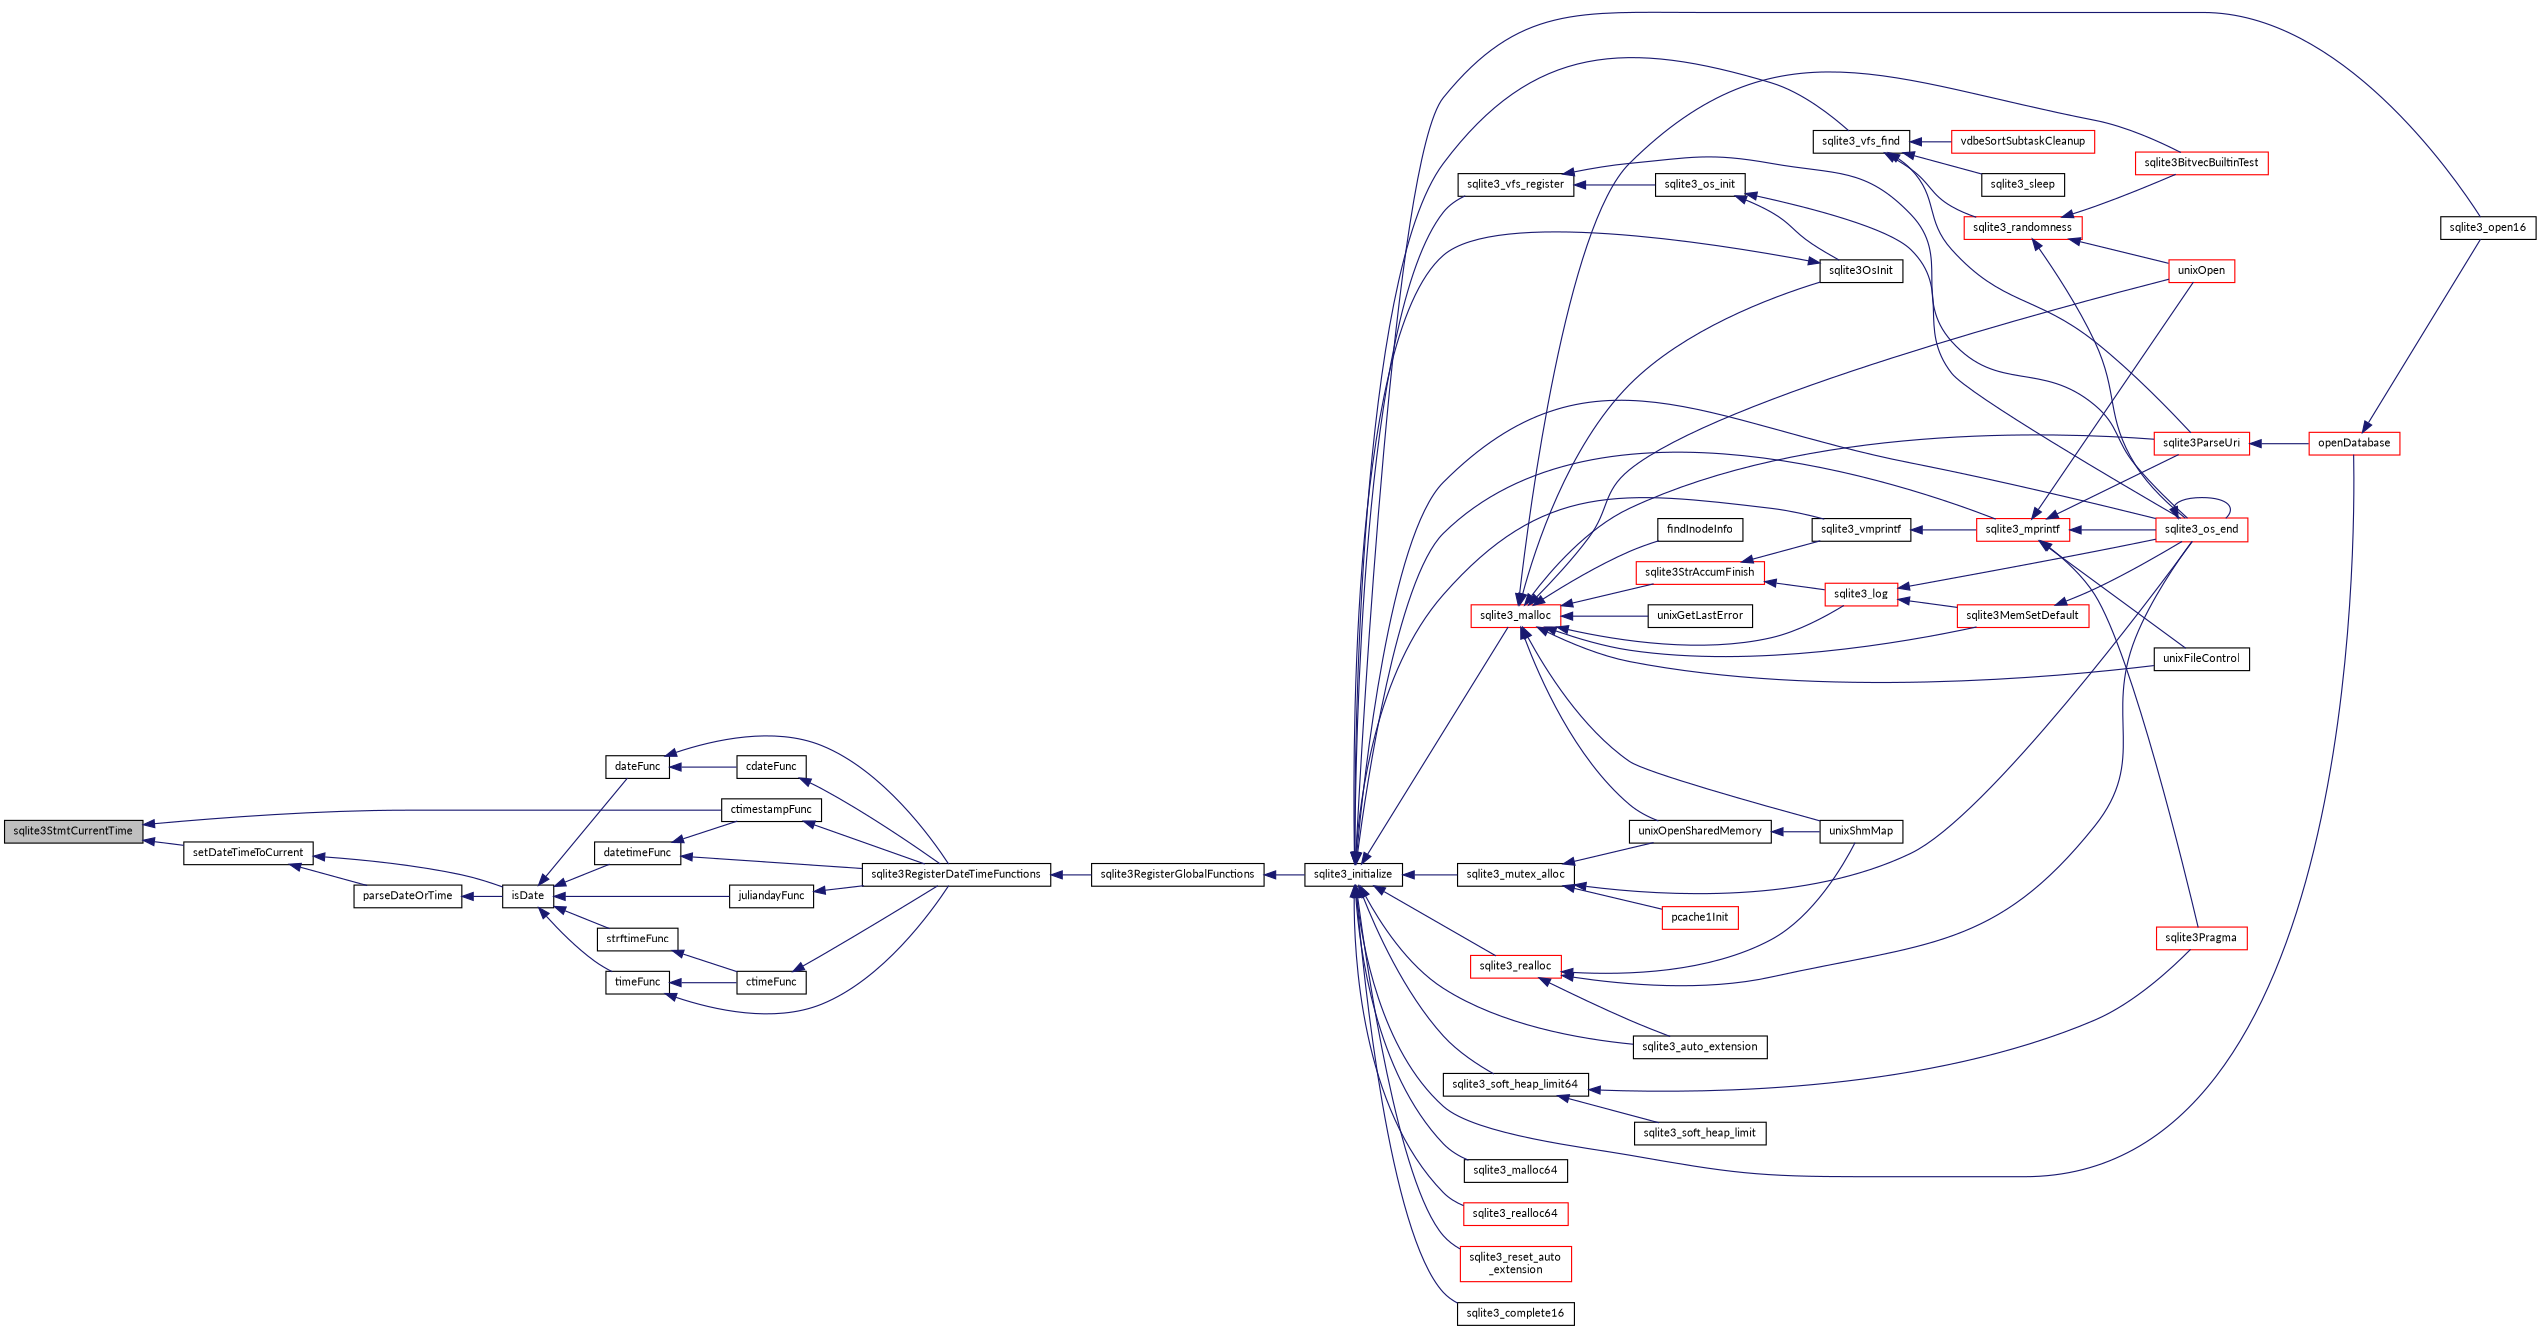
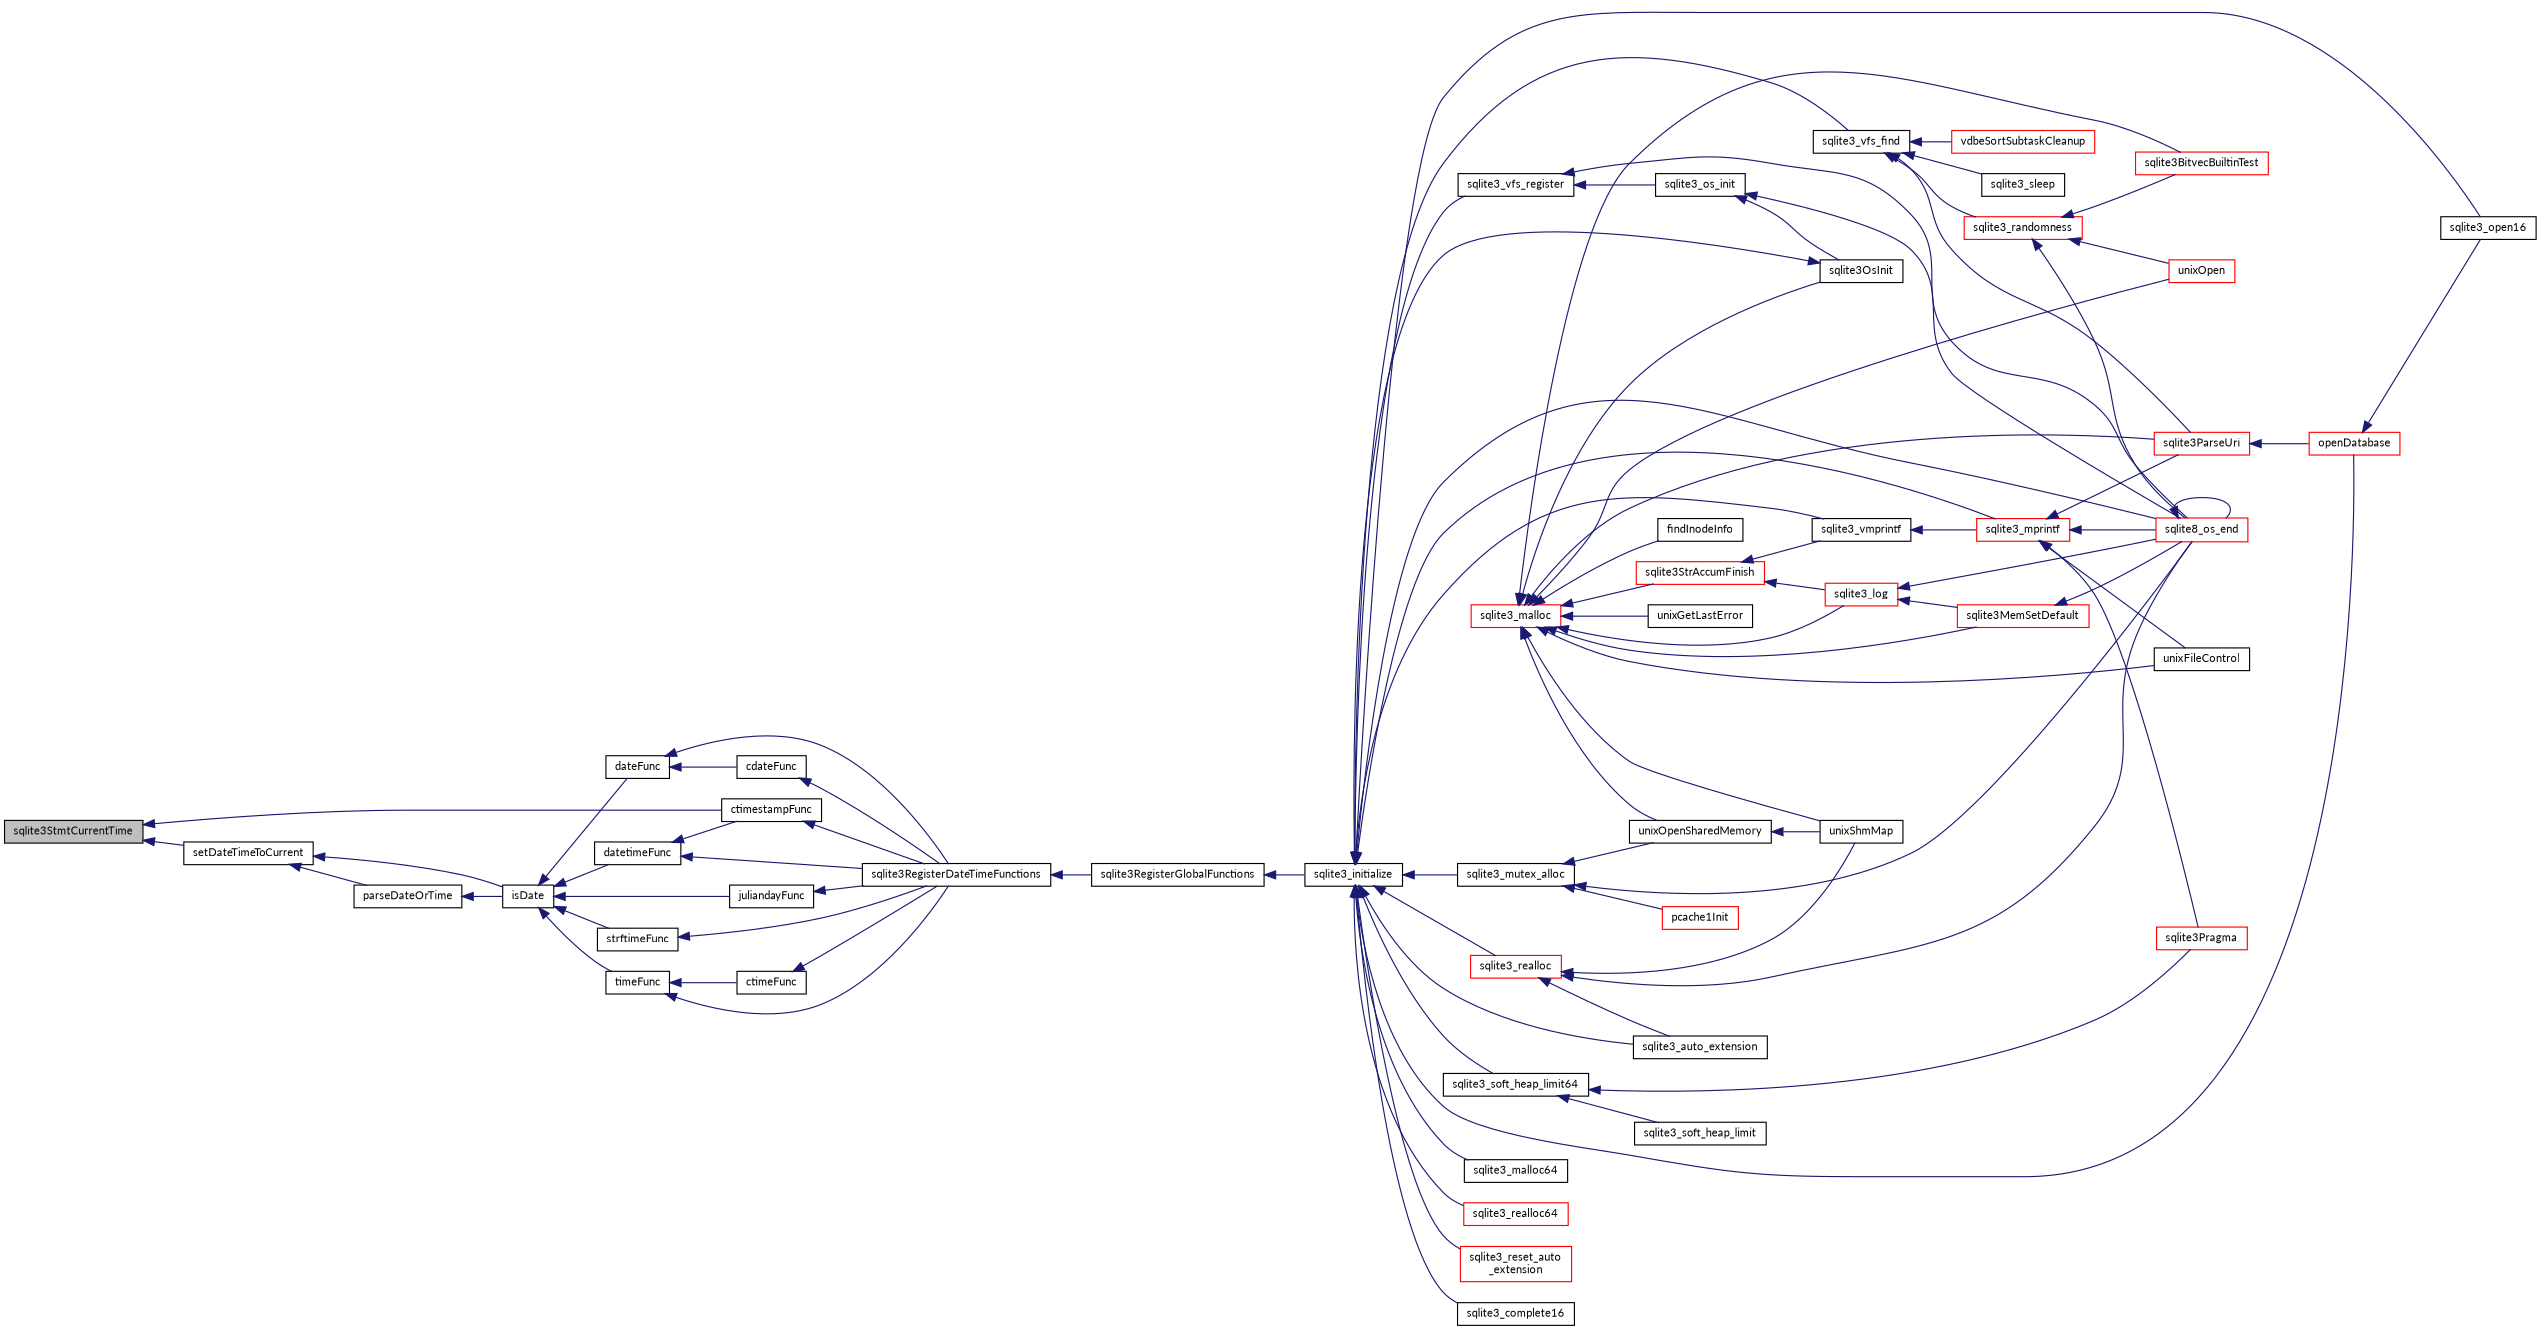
edge "unixOpen" -> "sqlite3_mprintf": removed
node "sqlite3_os_end": label "sqlite3_os_end" -> "sqlite8_os_end"
edge "sqlite3_malloc" -> "sqlite3_initialize": removed
edge "ctimeFunc" -> "strftimeFunc": now "sqlite3RegisterDateTimeFunctions" -> "strftimeFunc"
